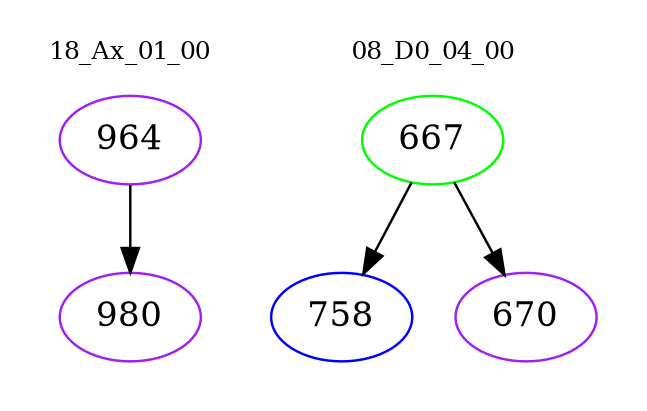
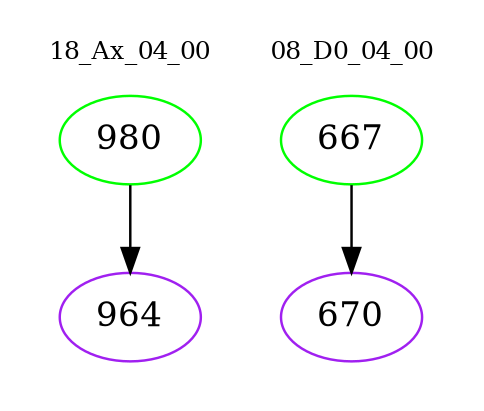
cluster "18_Ax_01_00": label "18_Ax_01_00" -> "18_Ax_04_00"
edge "964" -> "980": reversed
node "980": color purple -> green
node "758": removed
